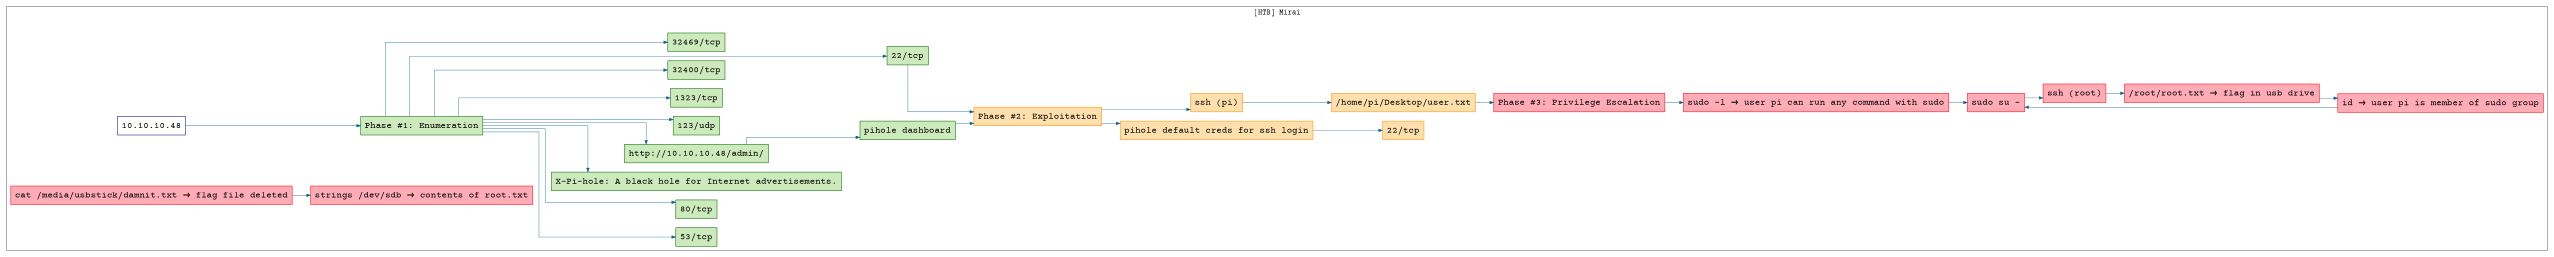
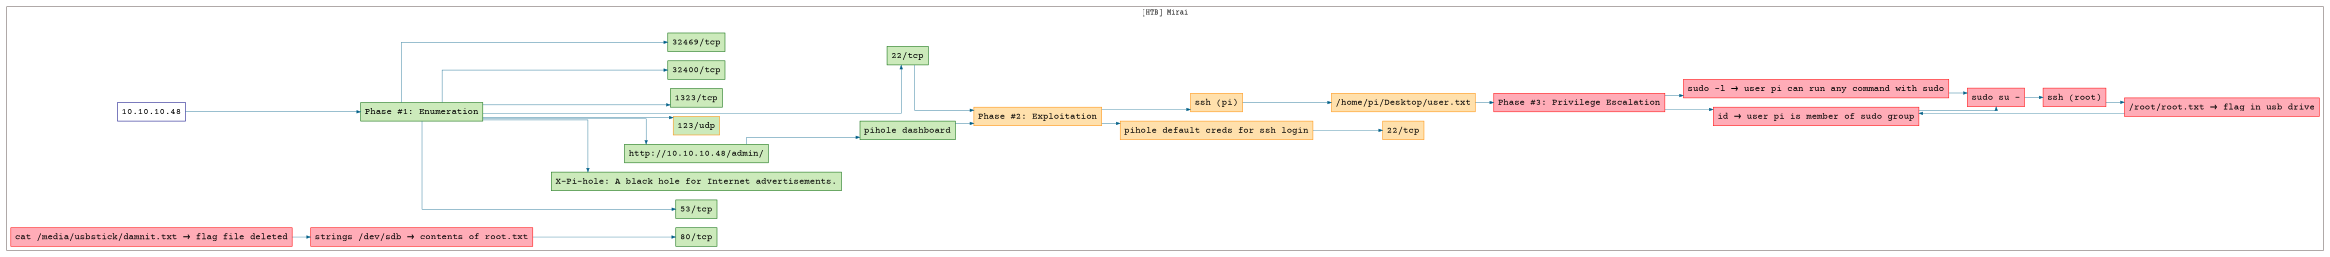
edge "Phase #3: Privilege Escalation" -> "id → user pi is member of sudo group": added
node "123/udp": color darkgreen -> darkorange
edge "Phase #1: Enumeration" -> "80/tcp": now "strings /dev/sdb → contents of root.txt" -> "80/tcp"
